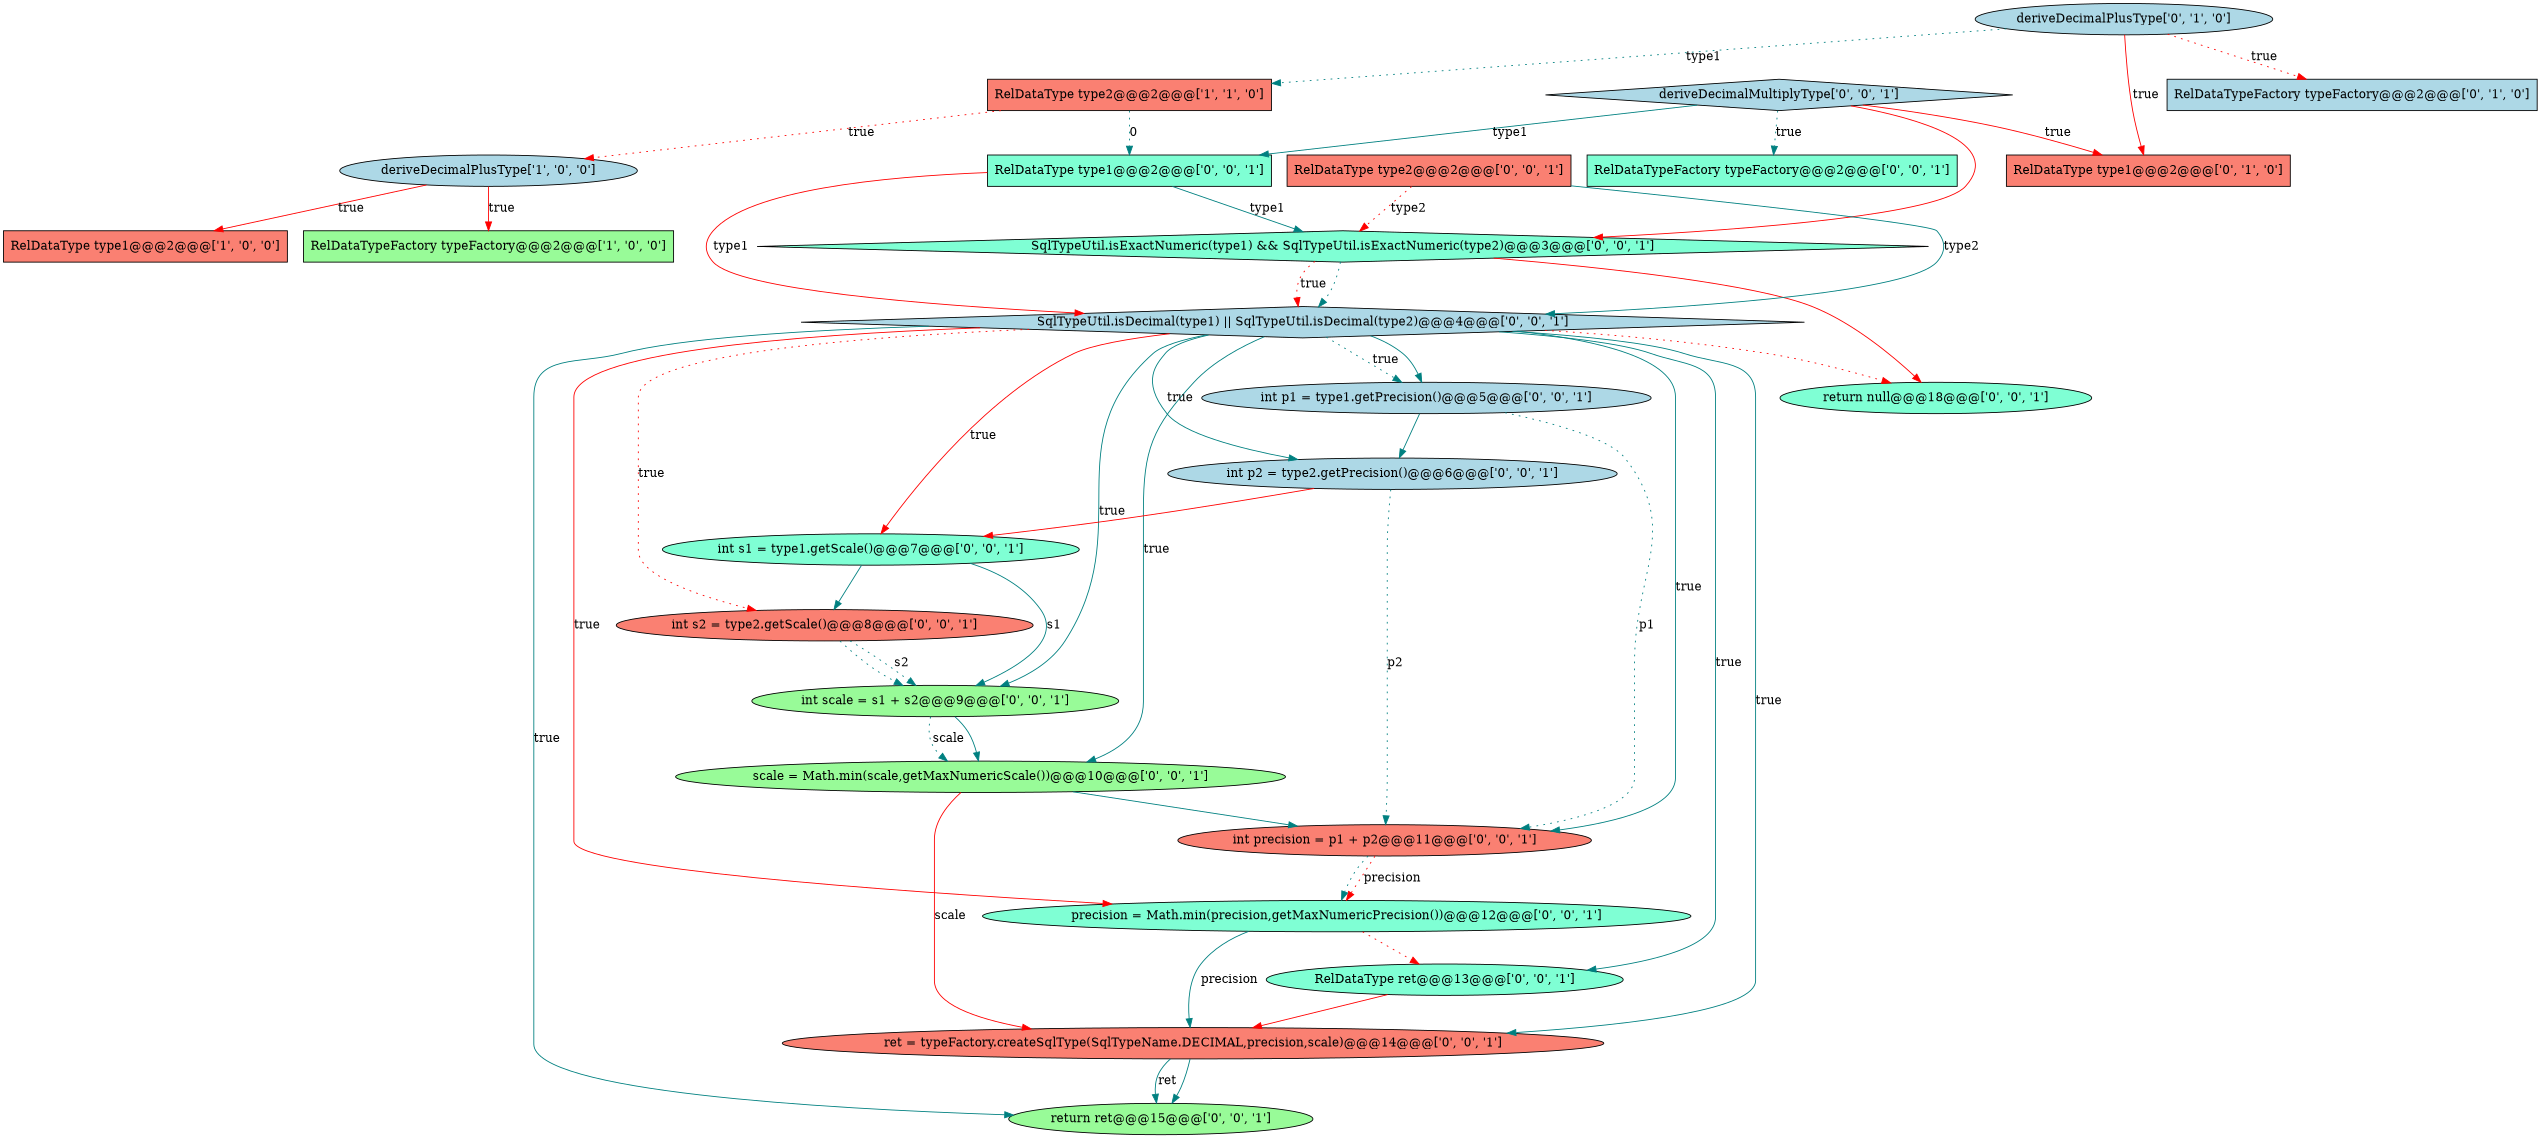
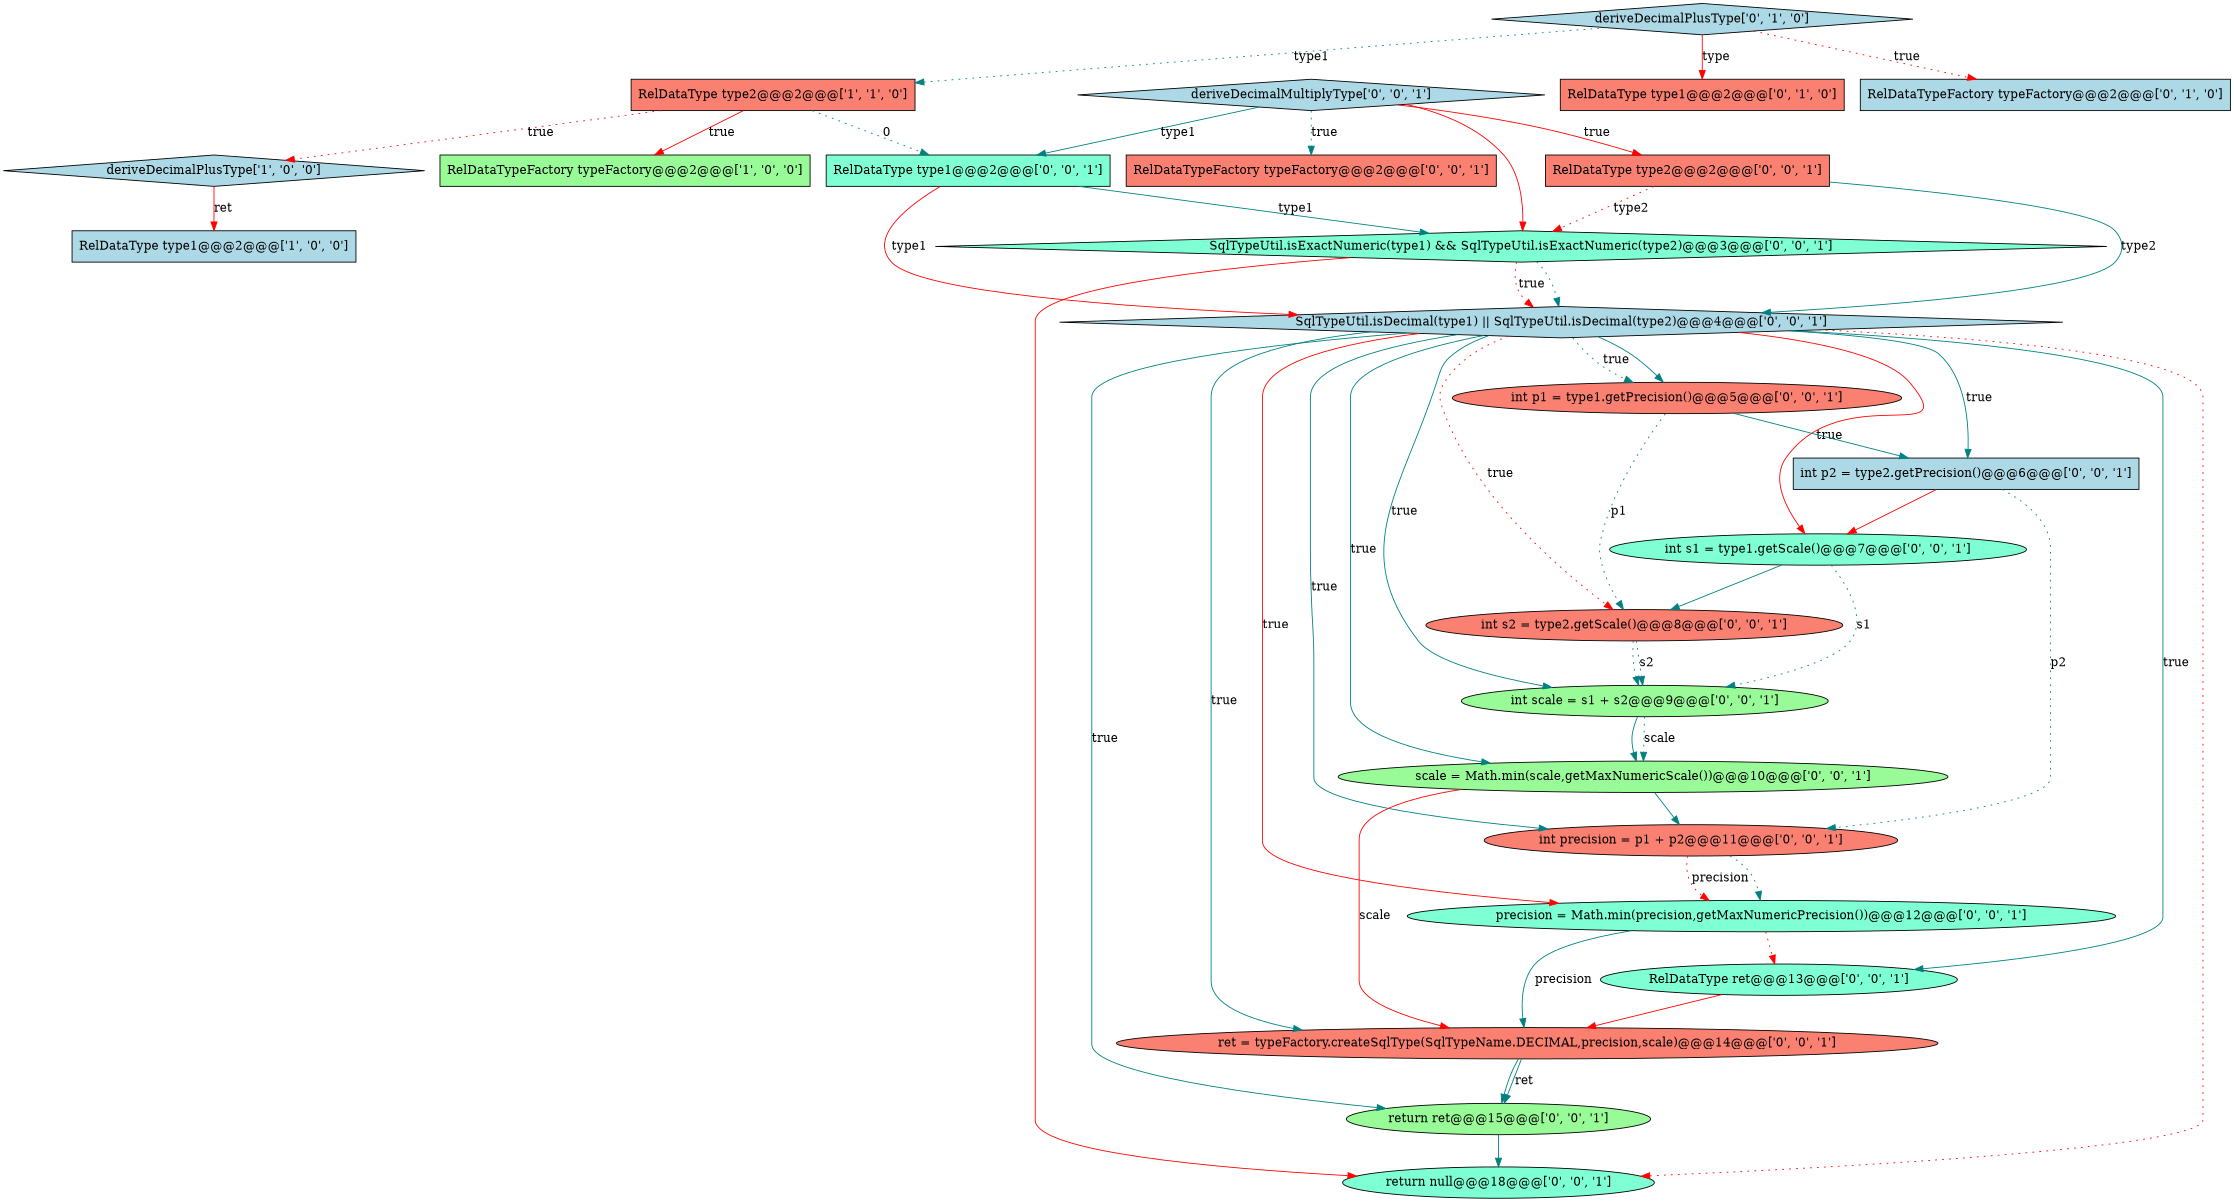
node "deriveDecimalPlusType['0', '1', '0']": shape ellipse -> diamond
edge "deriveDecimalPlusType['0', '1', '0']" -> "RelDataType type1@@@2@@@['0', '1', '0']": label "true" -> "type"
edge "deriveDecimalMultiplyType['0', '0', '1']" -> "RelDataType type1@@@2@@@['0', '1', '0']": now "deriveDecimalMultiplyType['0', '0', '1']" -> "RelDataType type2@@@2@@@['0', '0', '1']"
node "deriveDecimalPlusType['1', '0', '0']": shape ellipse -> diamond
node "RelDataTypeFactory typeFactory@@@2@@@['0', '0', '1']": fillcolor aquamarine -> salmon
edge "deriveDecimalPlusType['1', '0', '0']" -> "RelDataTypeFactory typeFactory@@@2@@@['1', '0', '0']": now "RelDataType type2@@@2@@@['1', '1', '0']" -> "RelDataTypeFactory typeFactory@@@2@@@['1', '0', '0']"
edge "deriveDecimalPlusType['1', '0', '0']" -> "RelDataType type1@@@2@@@['1', '0', '0']": label "true" -> "ret"
node "RelDataType type1@@@2@@@['1', '0', '0']": fillcolor salmon -> lightblue
node "int p1 = type1.getPrecision()@@@5@@@['0', '0', '1']": fillcolor lightblue -> salmon
node "int p2 = type2.getPrecision()@@@6@@@['0', '0', '1']": shape ellipse -> box
edge "int p1 = type1.getPrecision()@@@5@@@['0', '0', '1']" -> "int precision = p1 + p2@@@11@@@['0', '0', '1']": now "int p1 = type1.getPrecision()@@@5@@@['0', '0', '1']" -> "int s2 = type2.getScale()@@@8@@@['0', '0', '1']"
edge "int s1 = type1.getScale()@@@7@@@['0', '0', '1']" -> "int scale = s1 + s2@@@9@@@['0', '0', '1']": style solid -> dotted
edge "return ret@@@15@@@['0', '0', '1']" -> "return null@@@18@@@['0', '0', '1']": added
